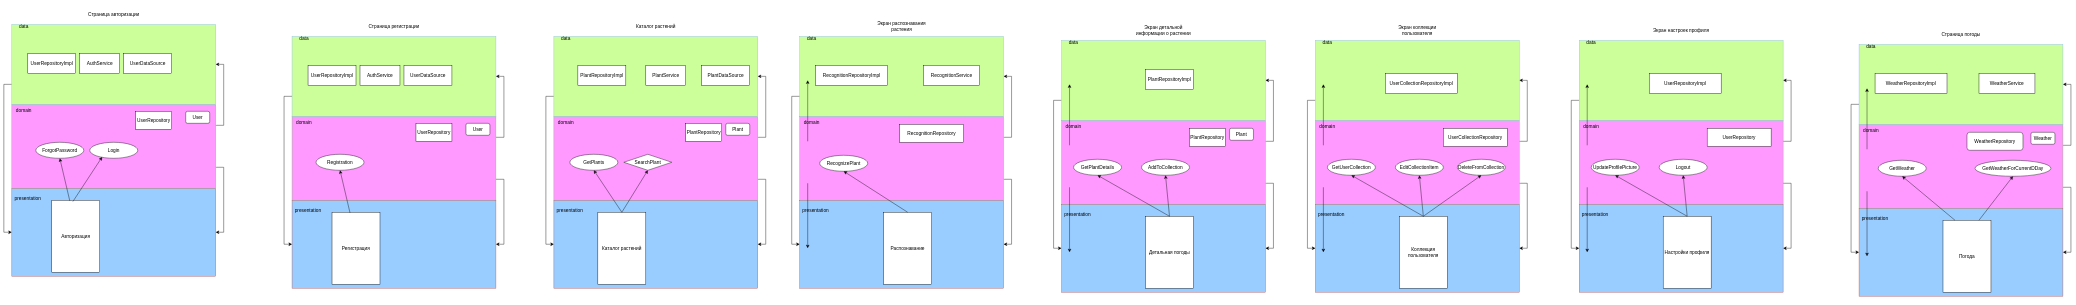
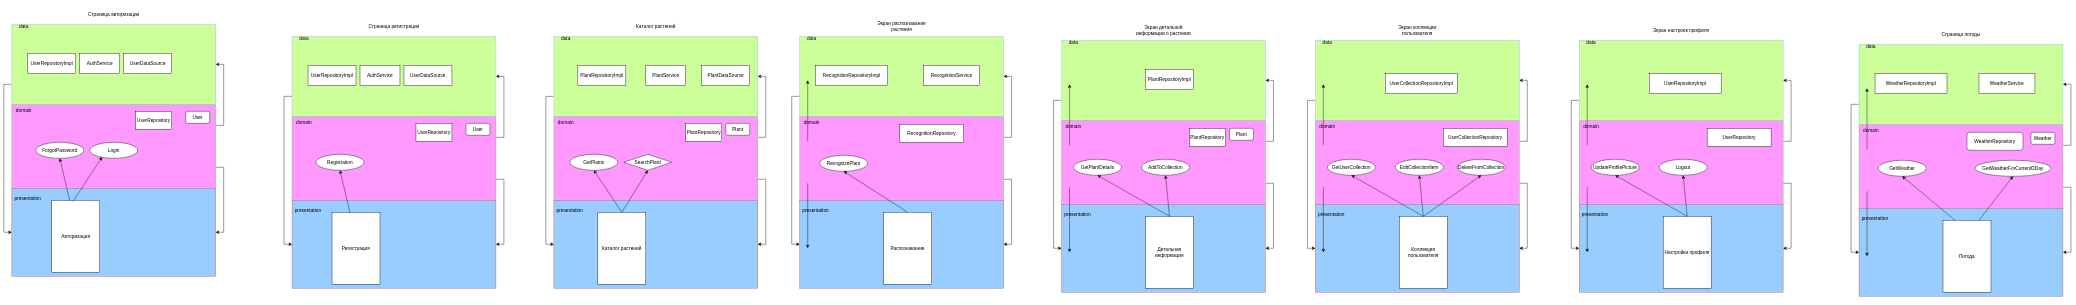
node "Детальная погоды": label "Детальная погоды" -> "Детальная информация"
